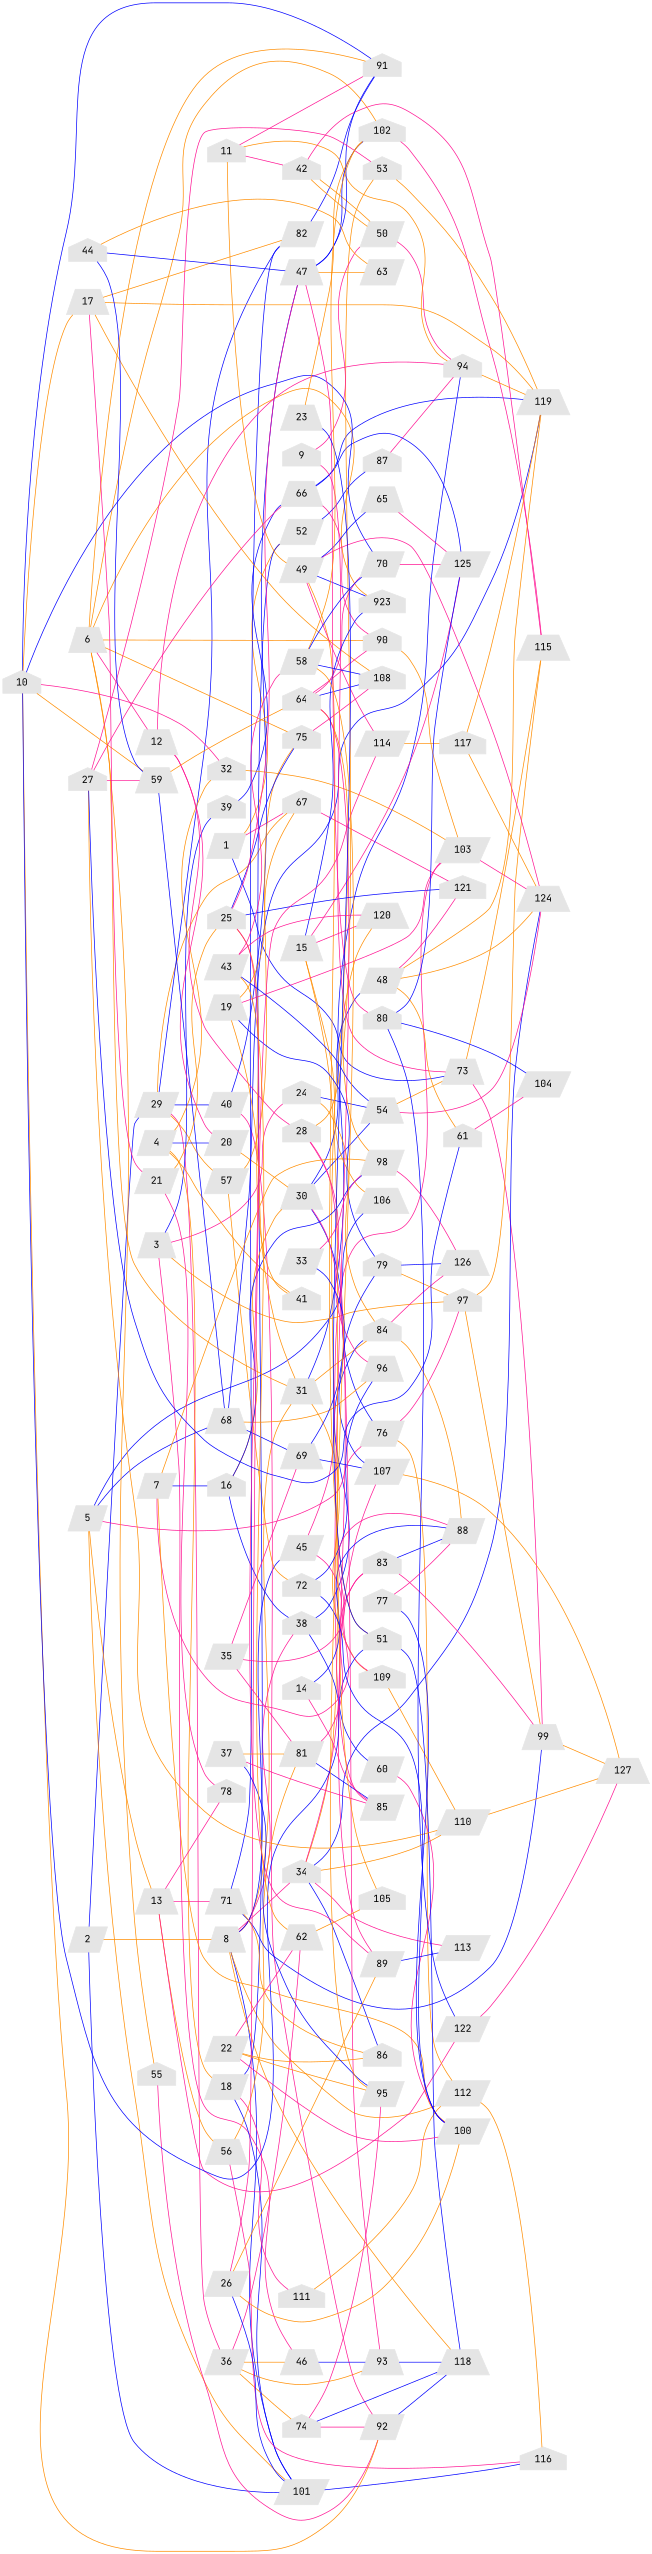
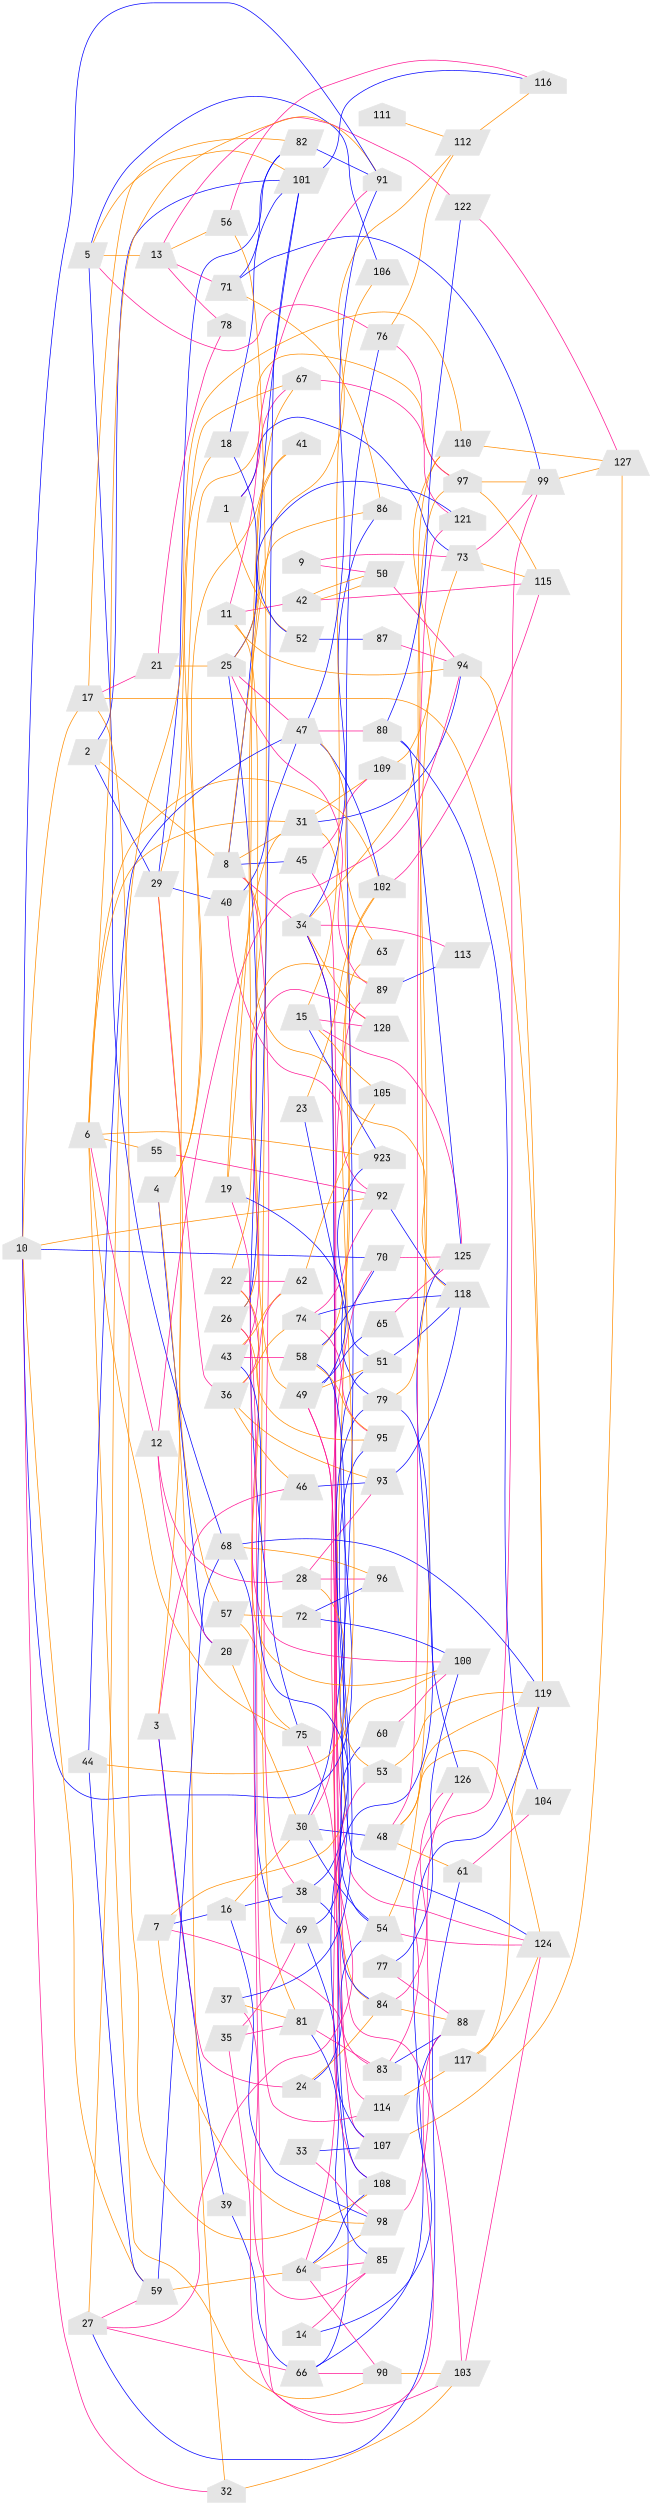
edge "18" -- "111": removed
